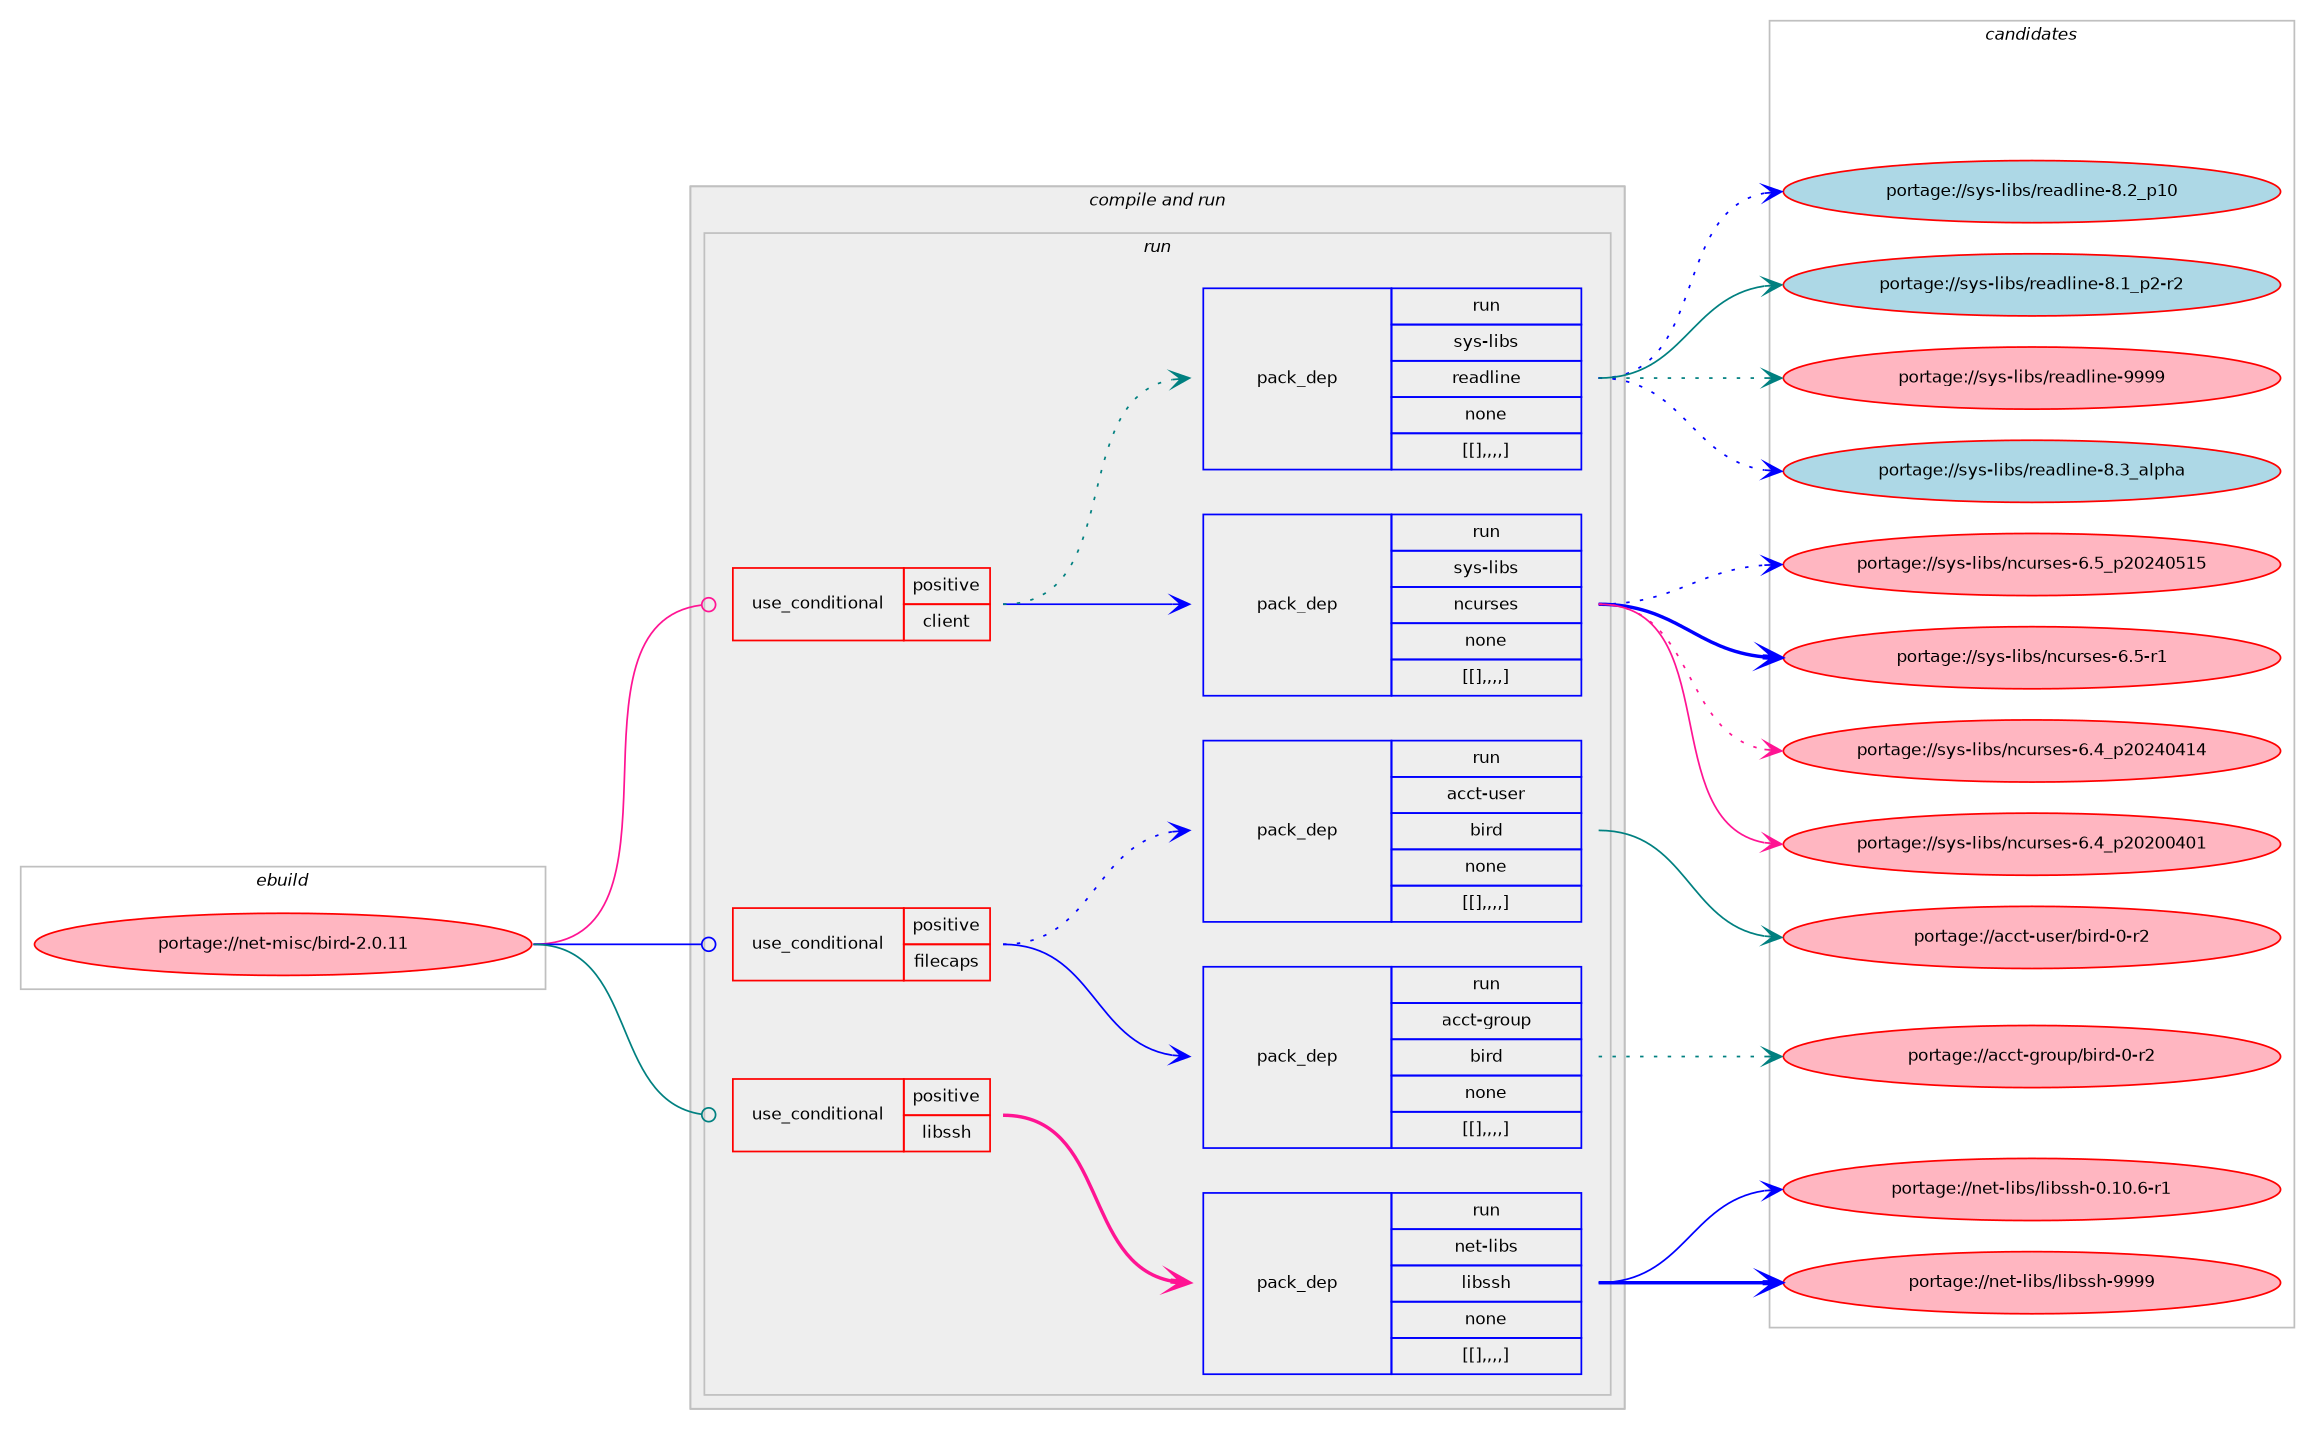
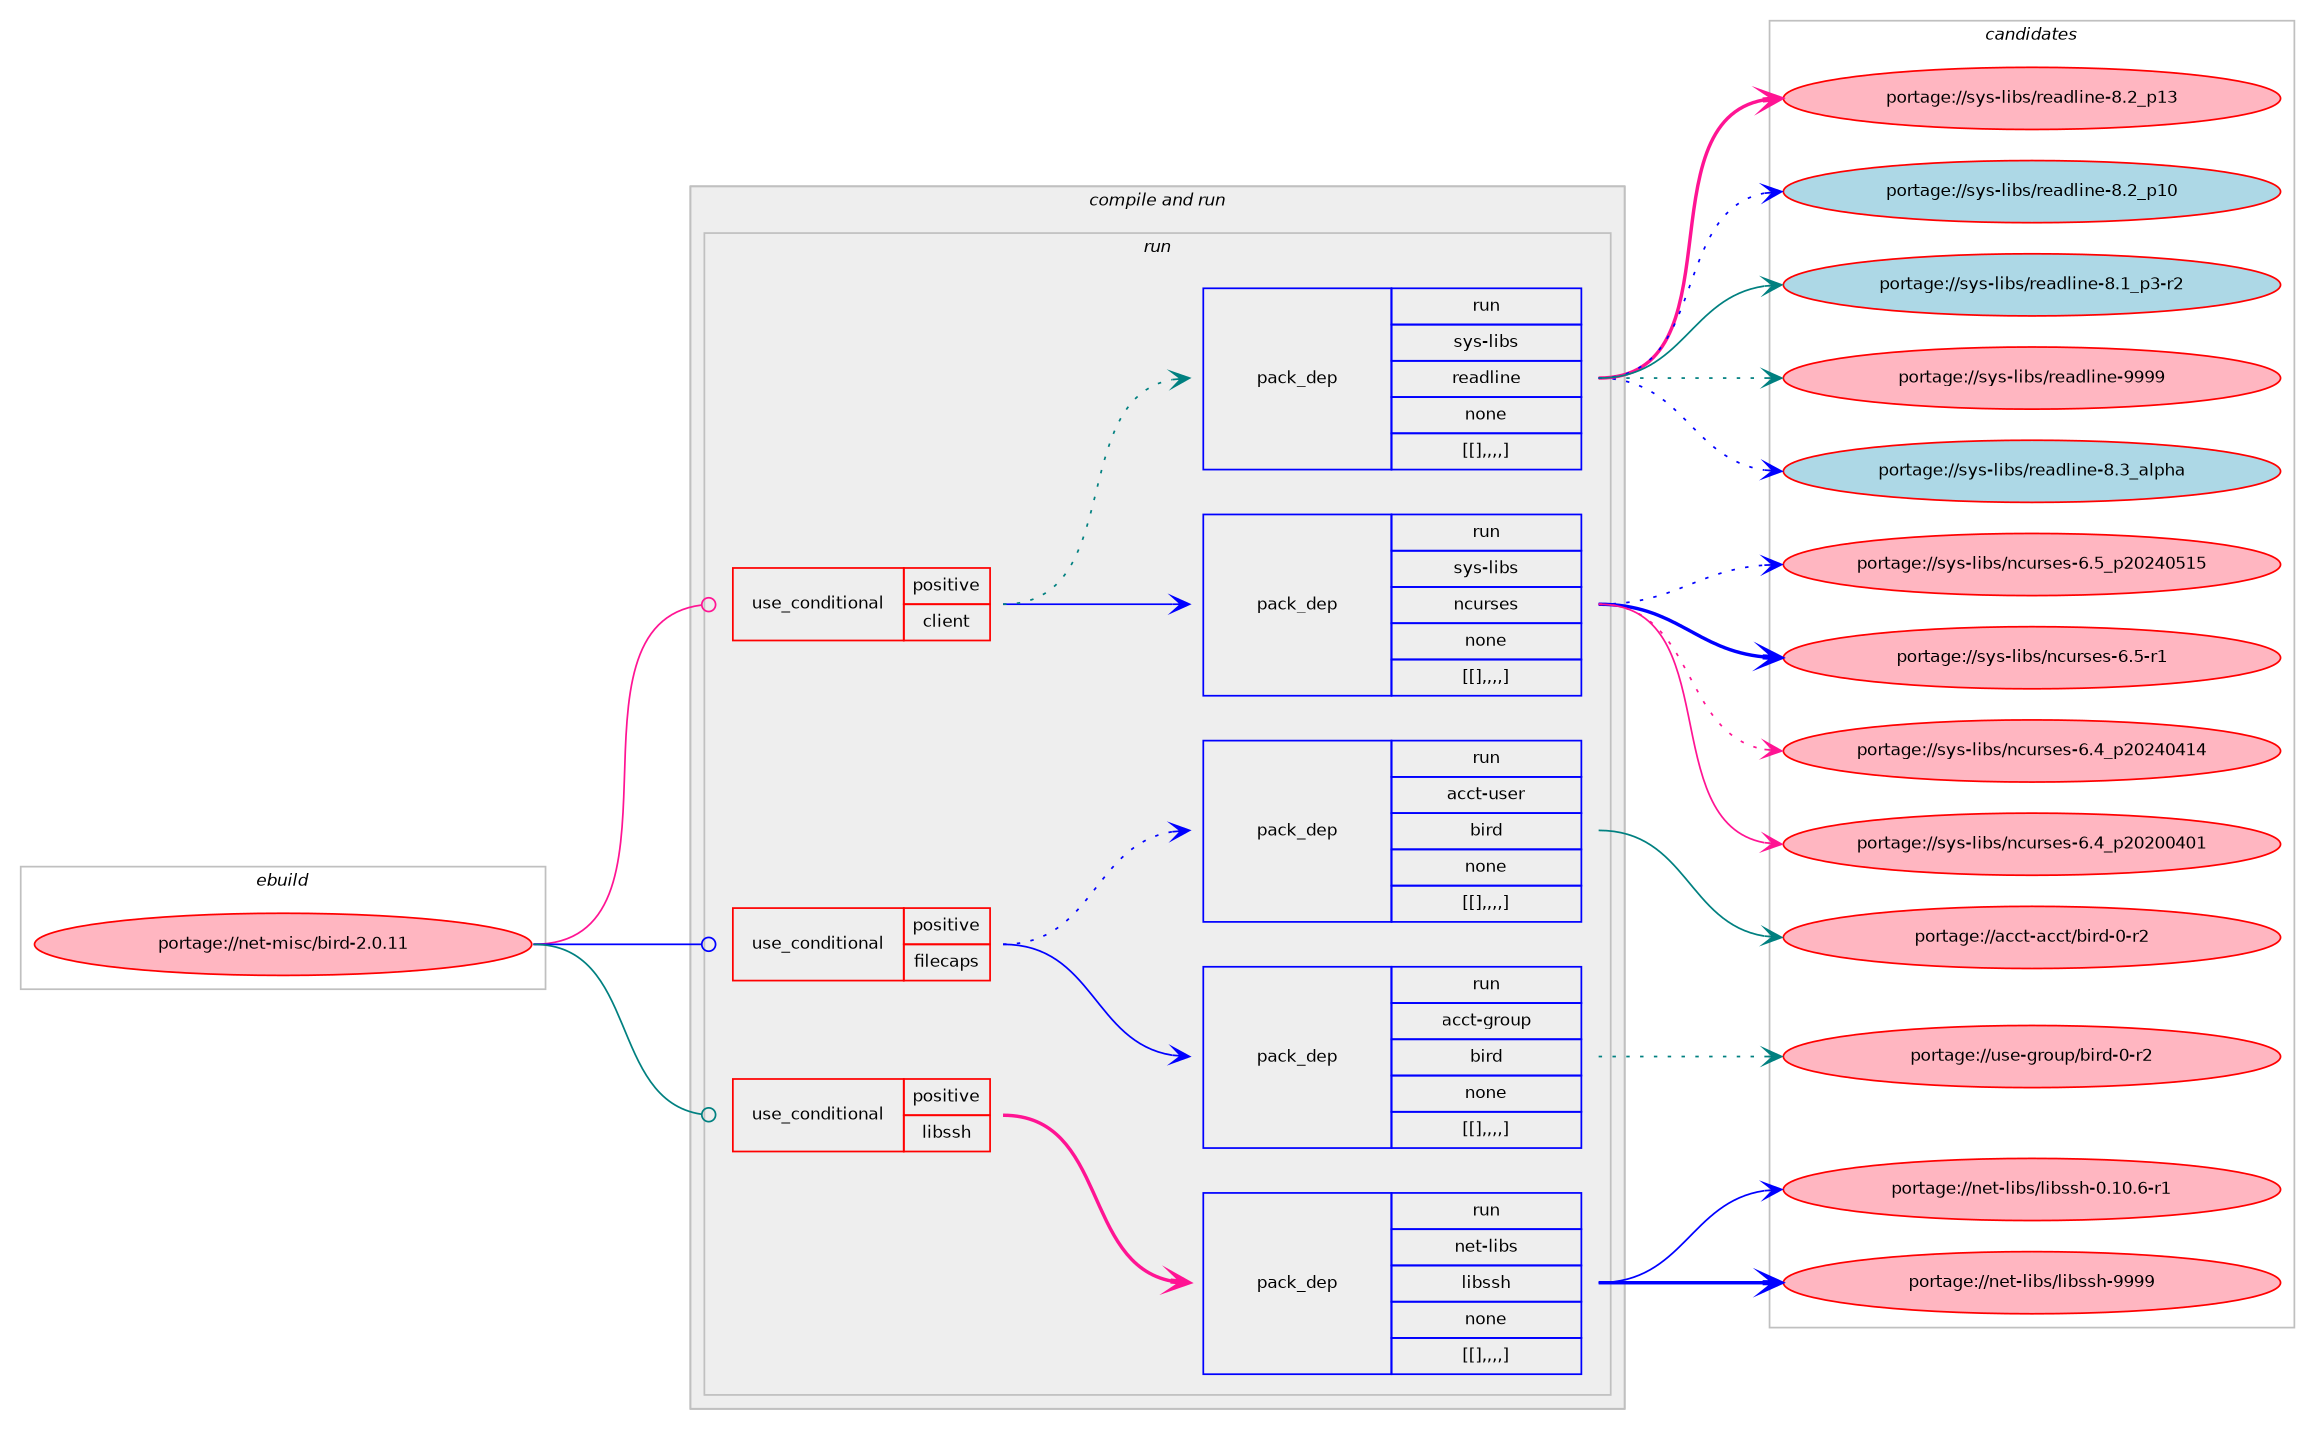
node "portage://sys-libs/readline-8.2_p13": added
node "portage://sys-libs/readline-8.1_p2-r2": label "portage://sys-libs/readline-8.1_p2-r2" -> "portage://sys-libs/readline-8.1_p3-r2"
node "portage://acct-user/bird-0-r2": label "portage://acct-user/bird-0-r2" -> "portage://acct-acct/bird-0-r2"
node "portage://acct-group/bird-0-r2": label "portage://acct-group/bird-0-r2" -> "portage://use-group/bird-0-r2"
